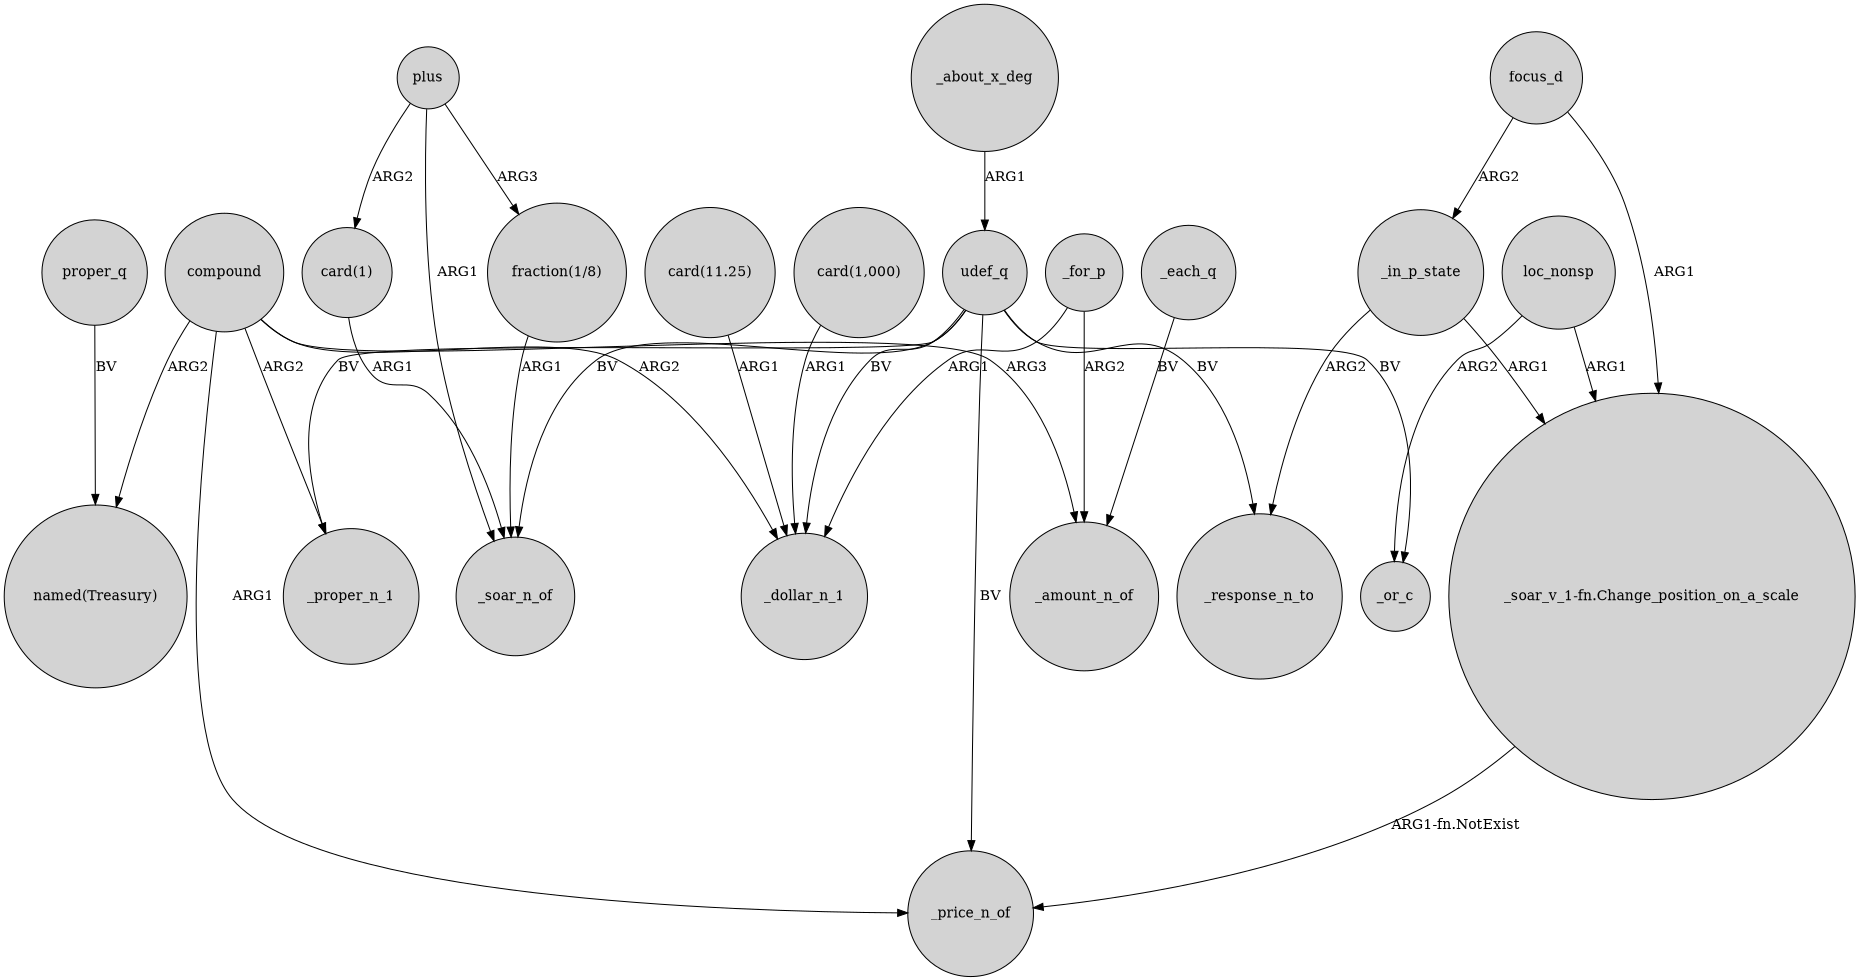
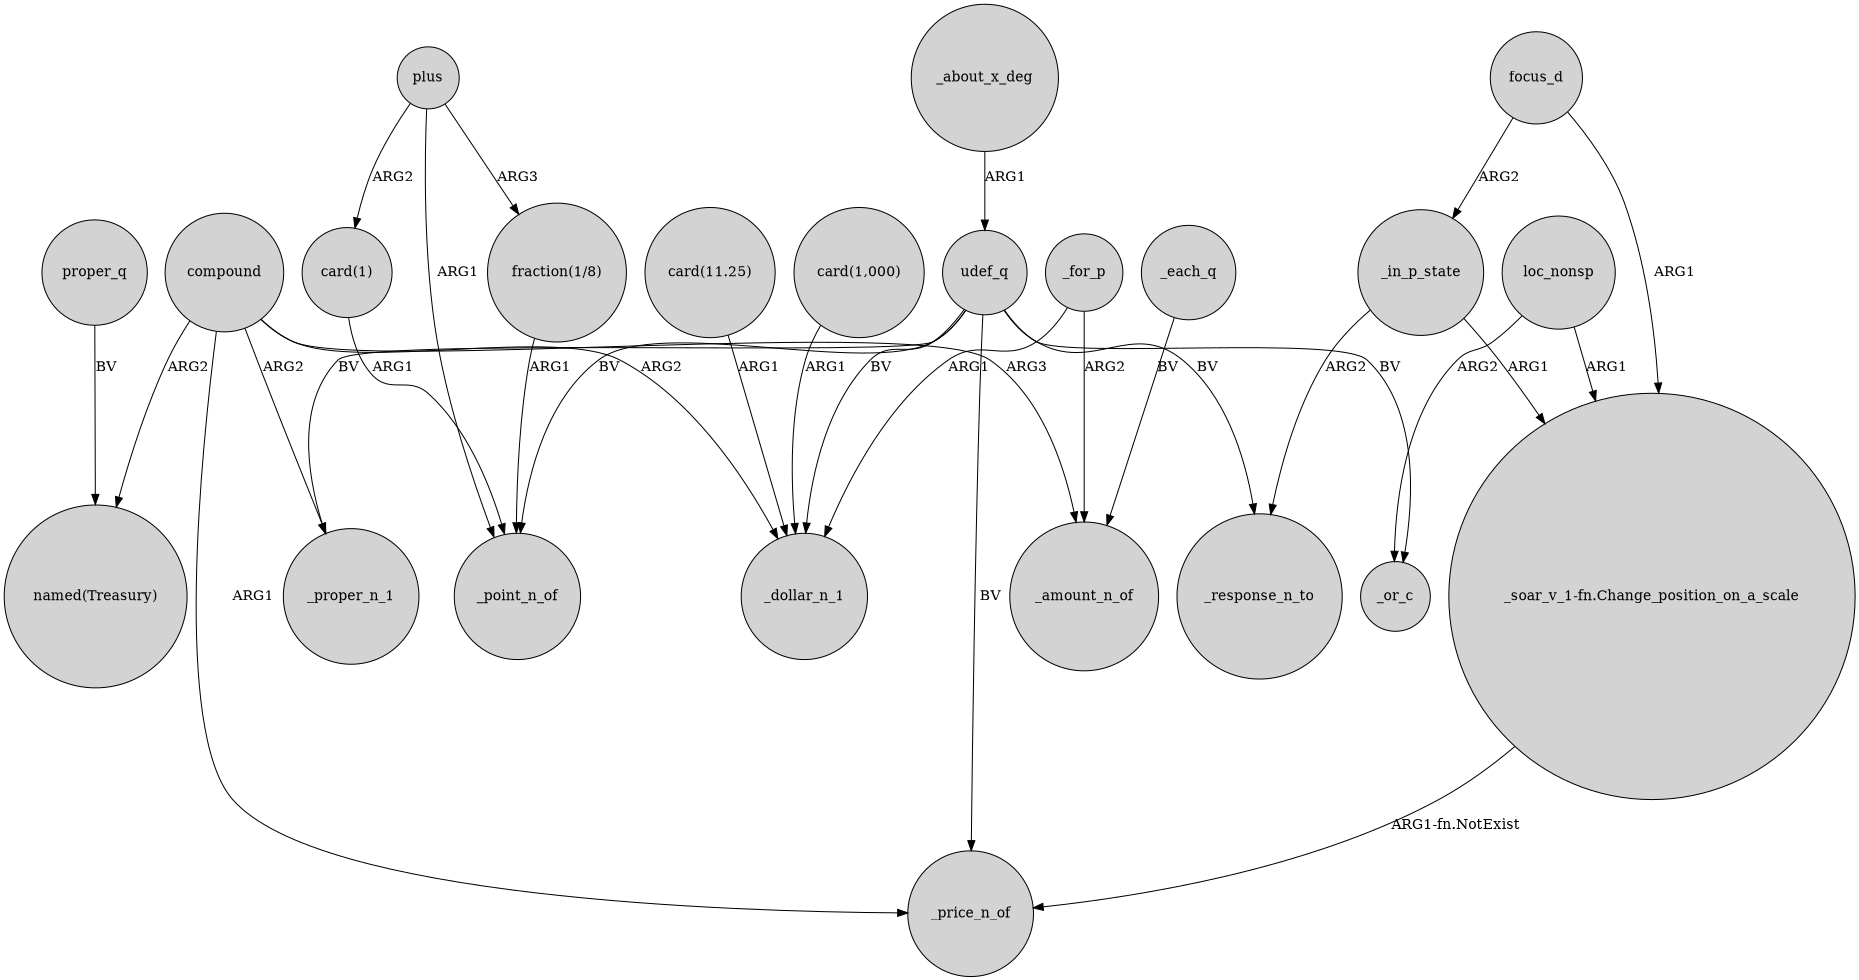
node "_soar_n_of": label "_soar_n_of" -> "_point_n_of"
